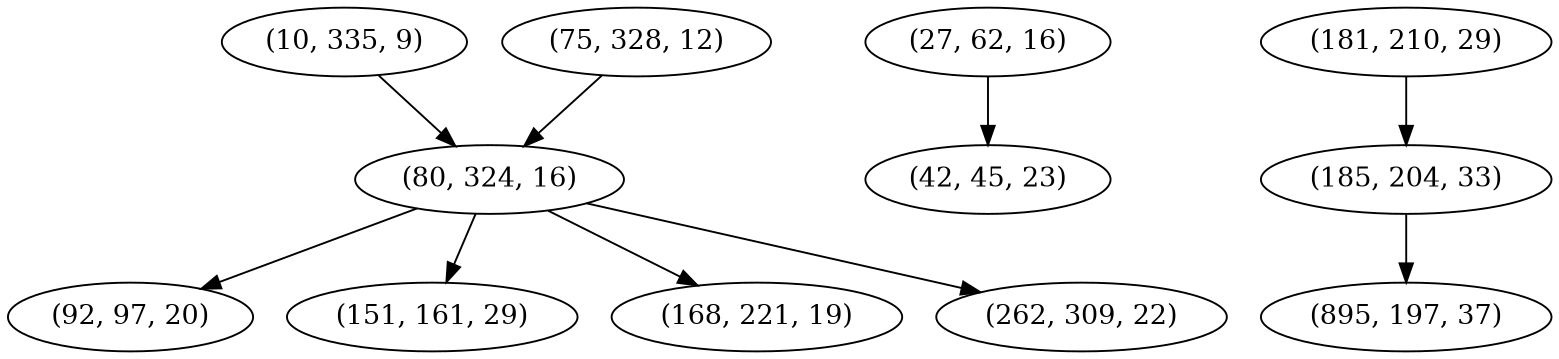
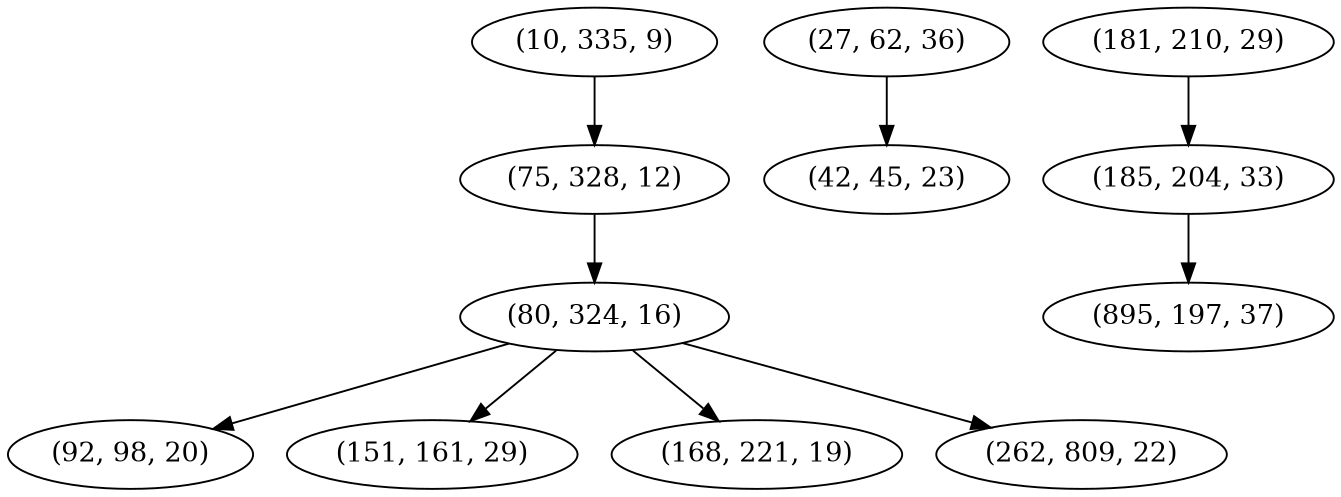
node "(27, 62, 16)": label "(27, 62, 16)" -> "(27, 62, 36)"
edge "(10, 335, 9)" -> "(80, 324, 16)": now "(10, 335, 9)" -> "(75, 328, 12)"
node "(92, 97, 20)": label "(92, 97, 20)" -> "(92, 98, 20)"
node "(262, 309, 22)": label "(262, 309, 22)" -> "(262, 809, 22)"
